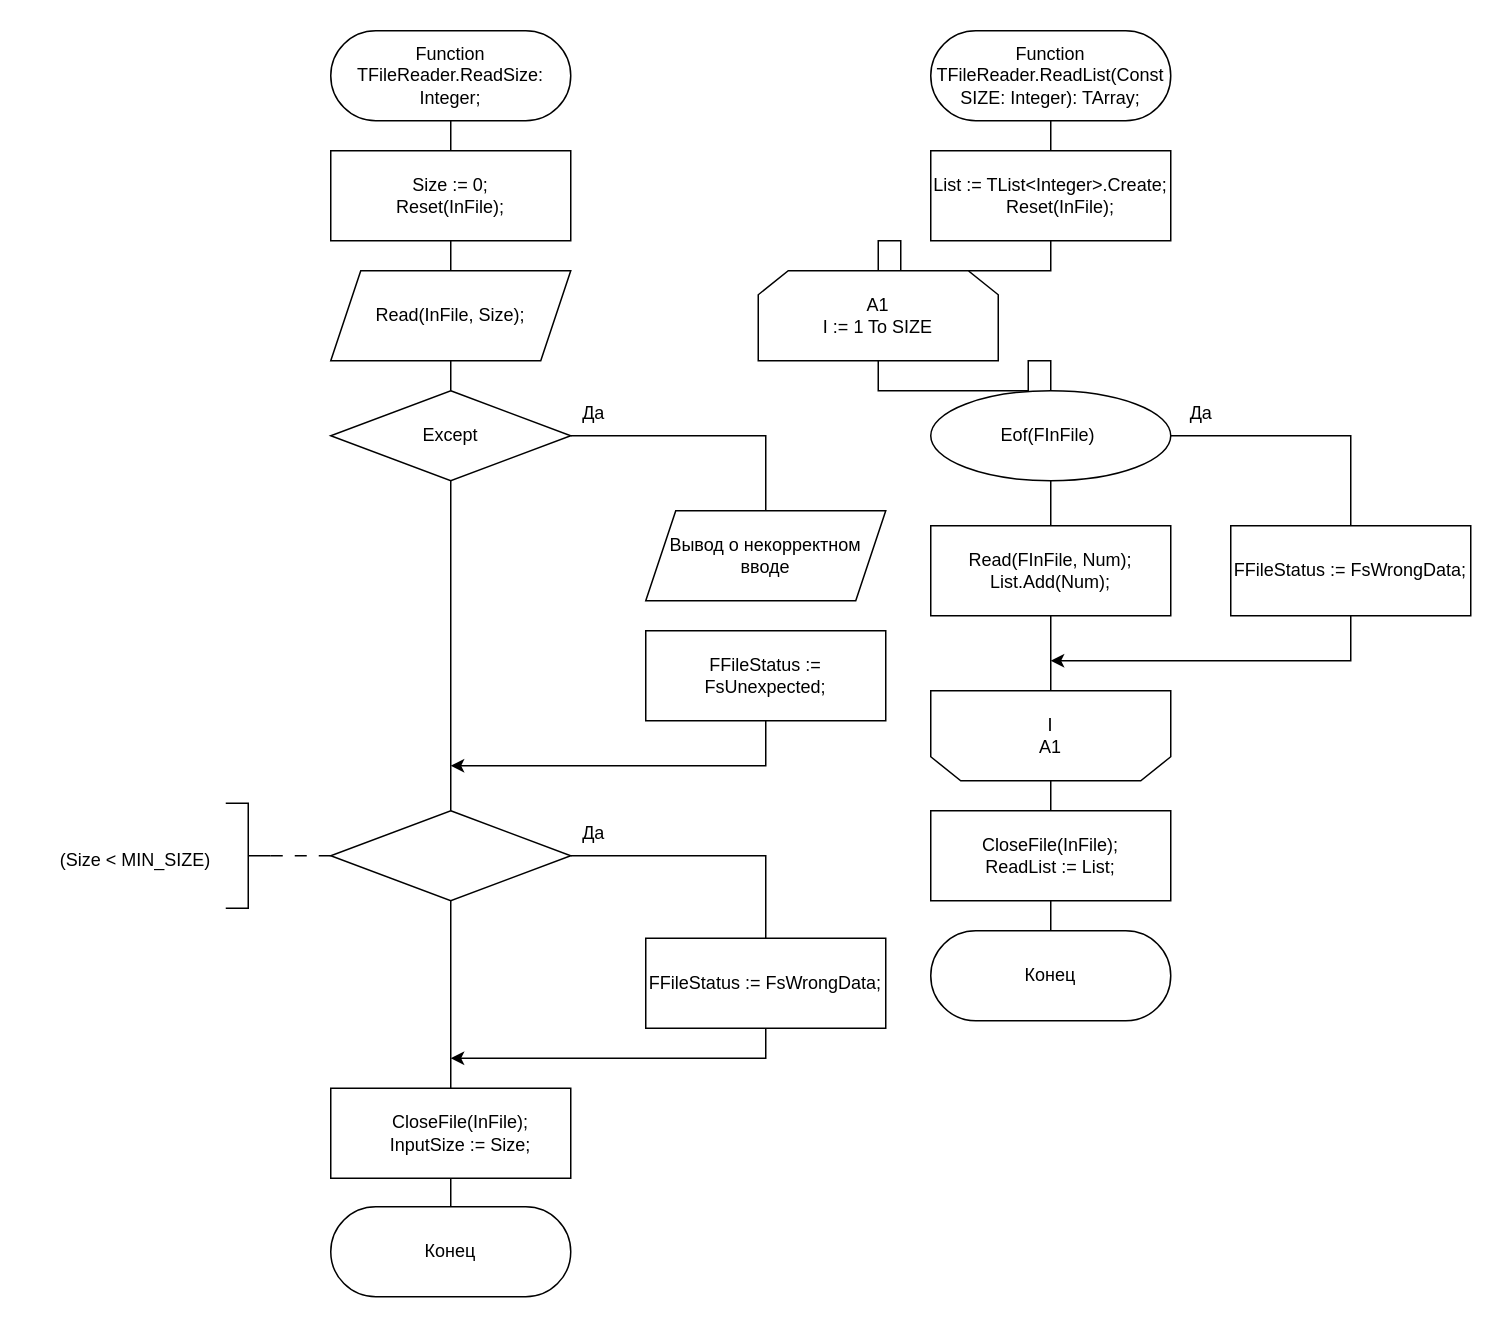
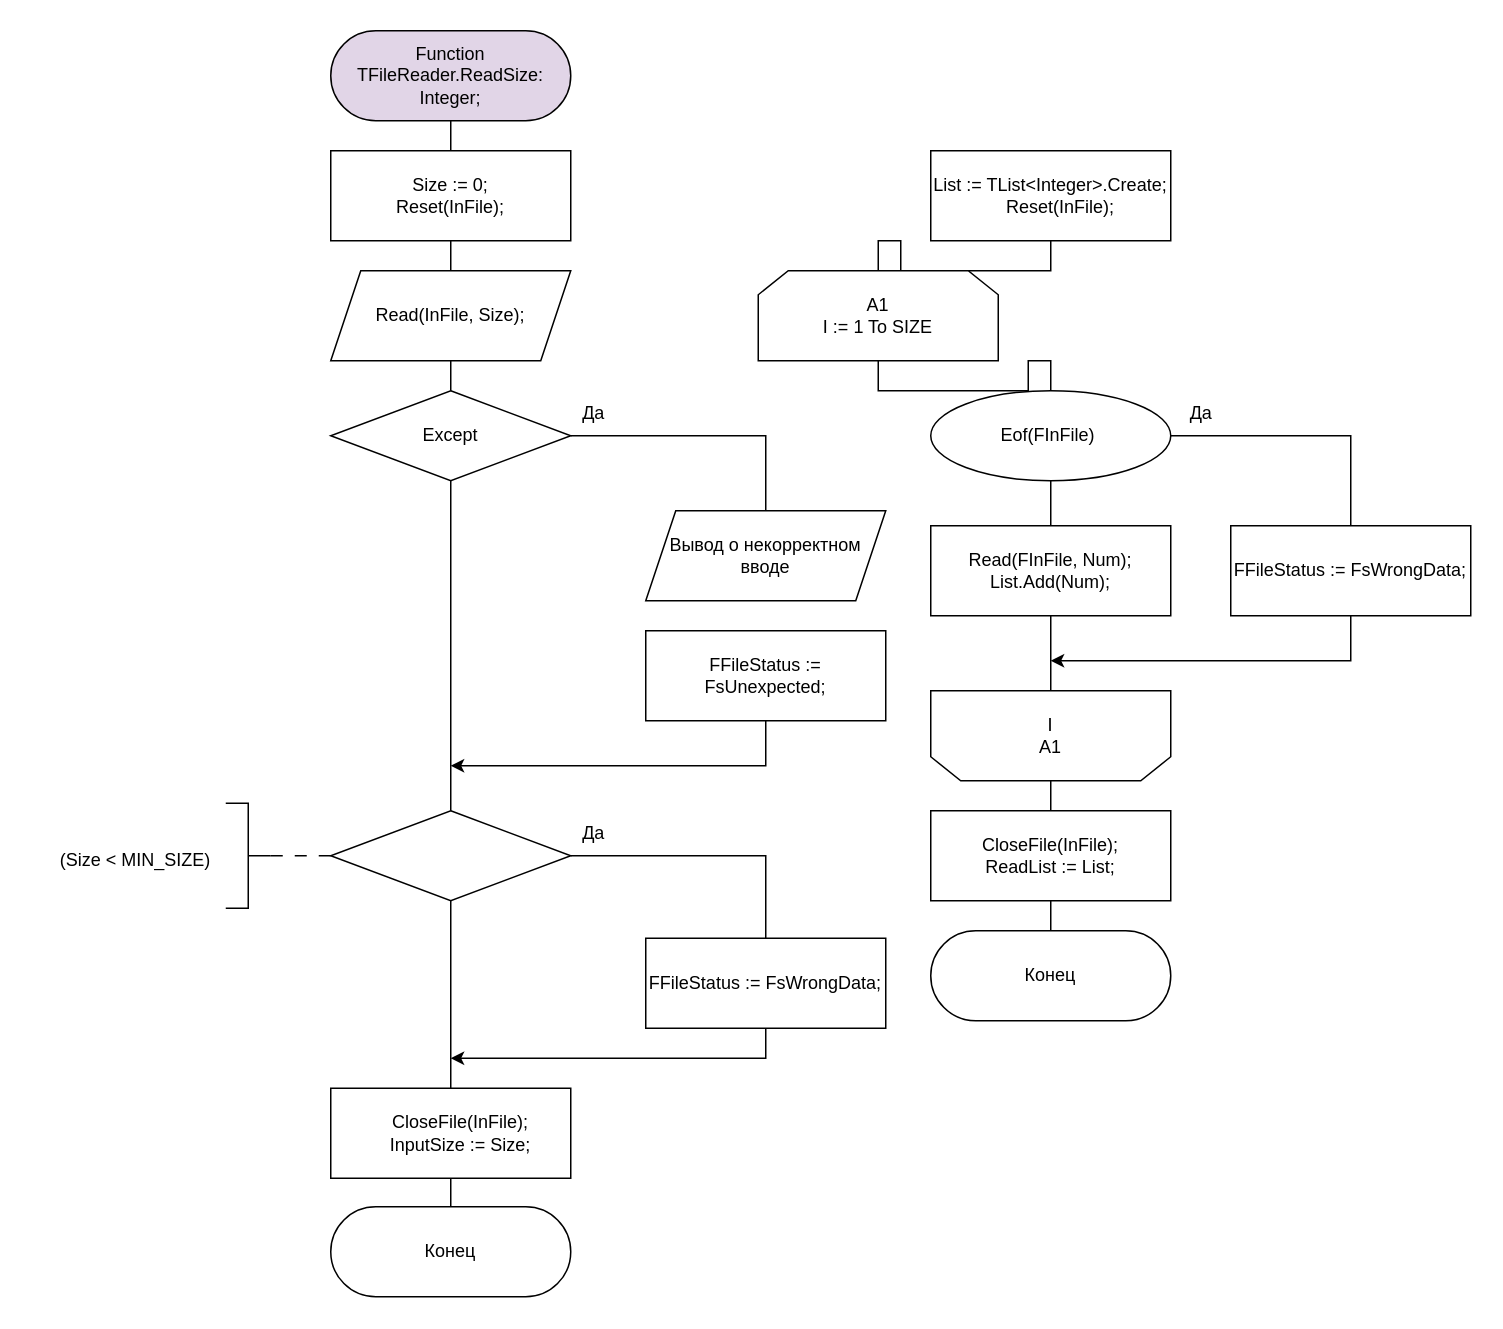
node "Function TFileReader.ReadSize: Integer;": fillcolor #ffffff -> #e1d5e7
node "Function TFileReader.ReadList(Const SIZE: Integer): TArray;": removed
edge "Function TFileReader.ReadList(Const SIZE: Integer): TArray;" -- "List := TList<Integer>.Create; Reset(InFile);": removed
